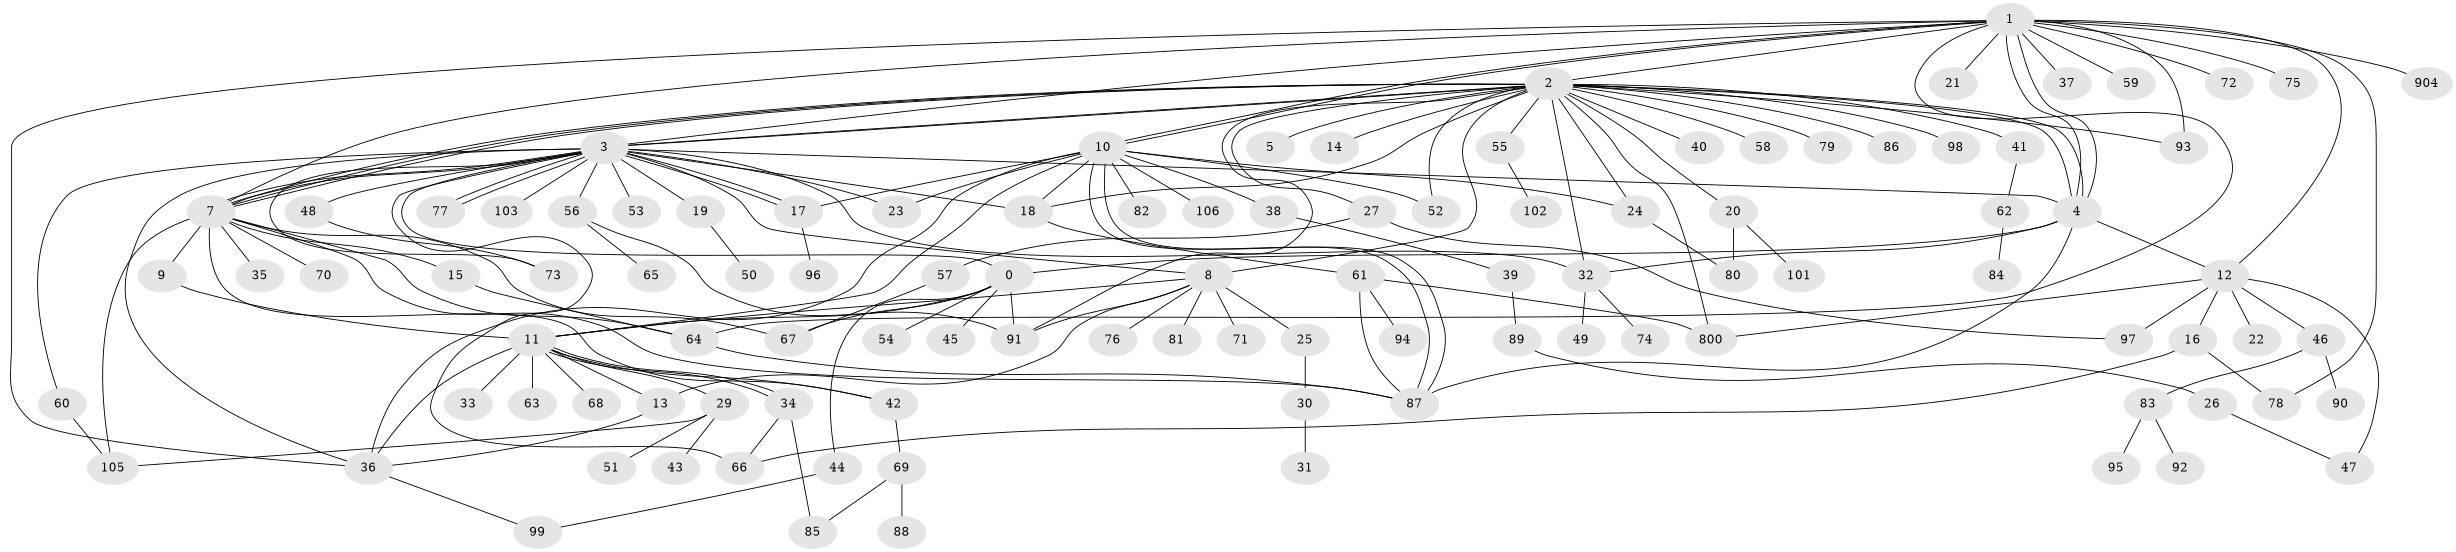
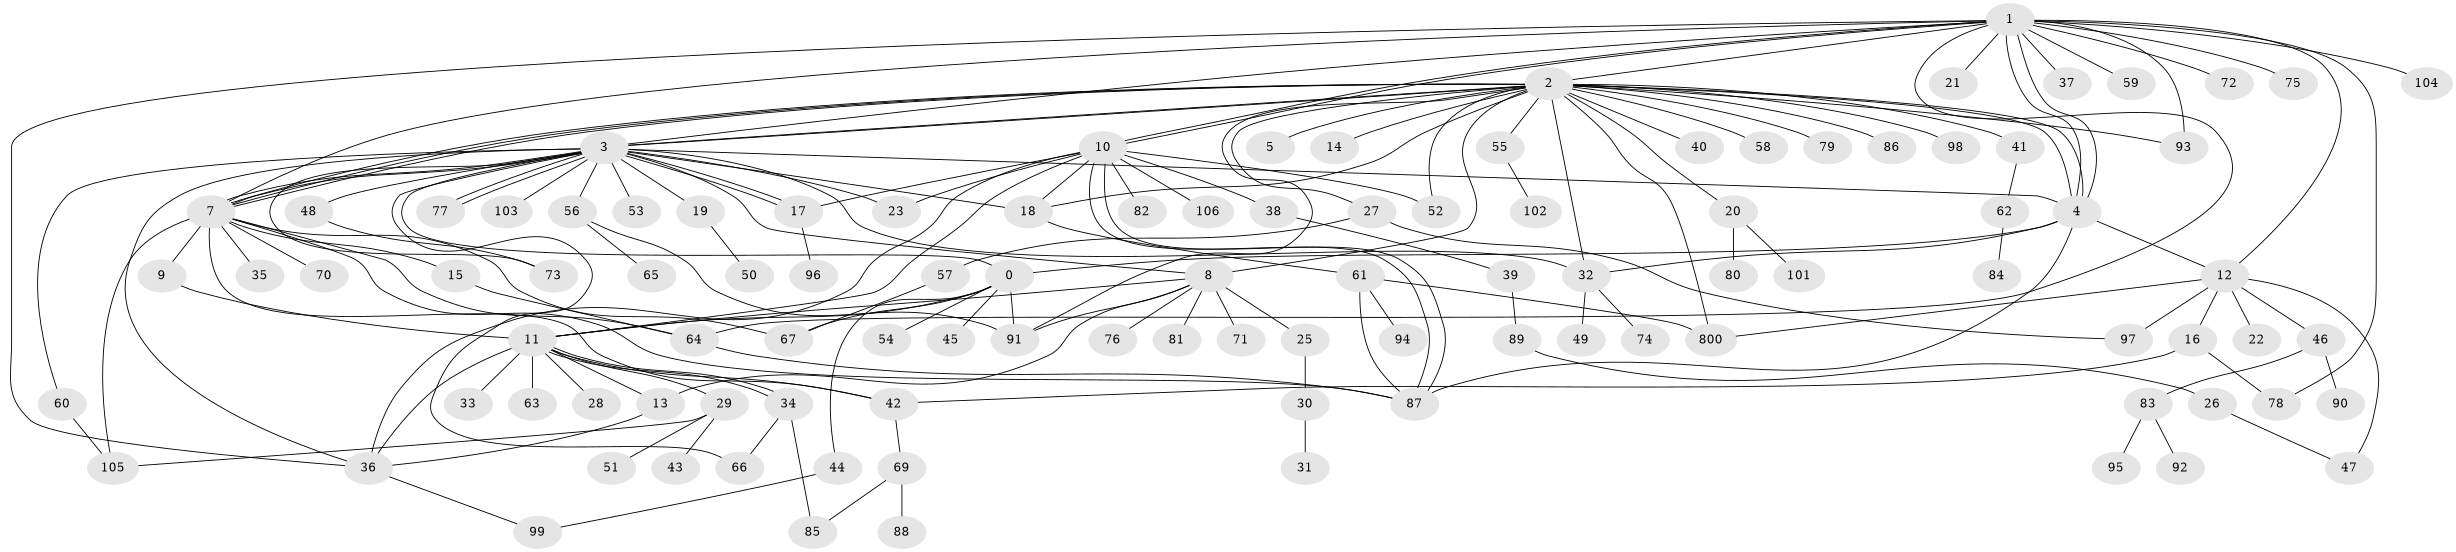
node "904": label "904" -> "104"
node "24": removed
node "68": label "68" -> "28"
edge "16" -- "66": now "16" -- "42"
